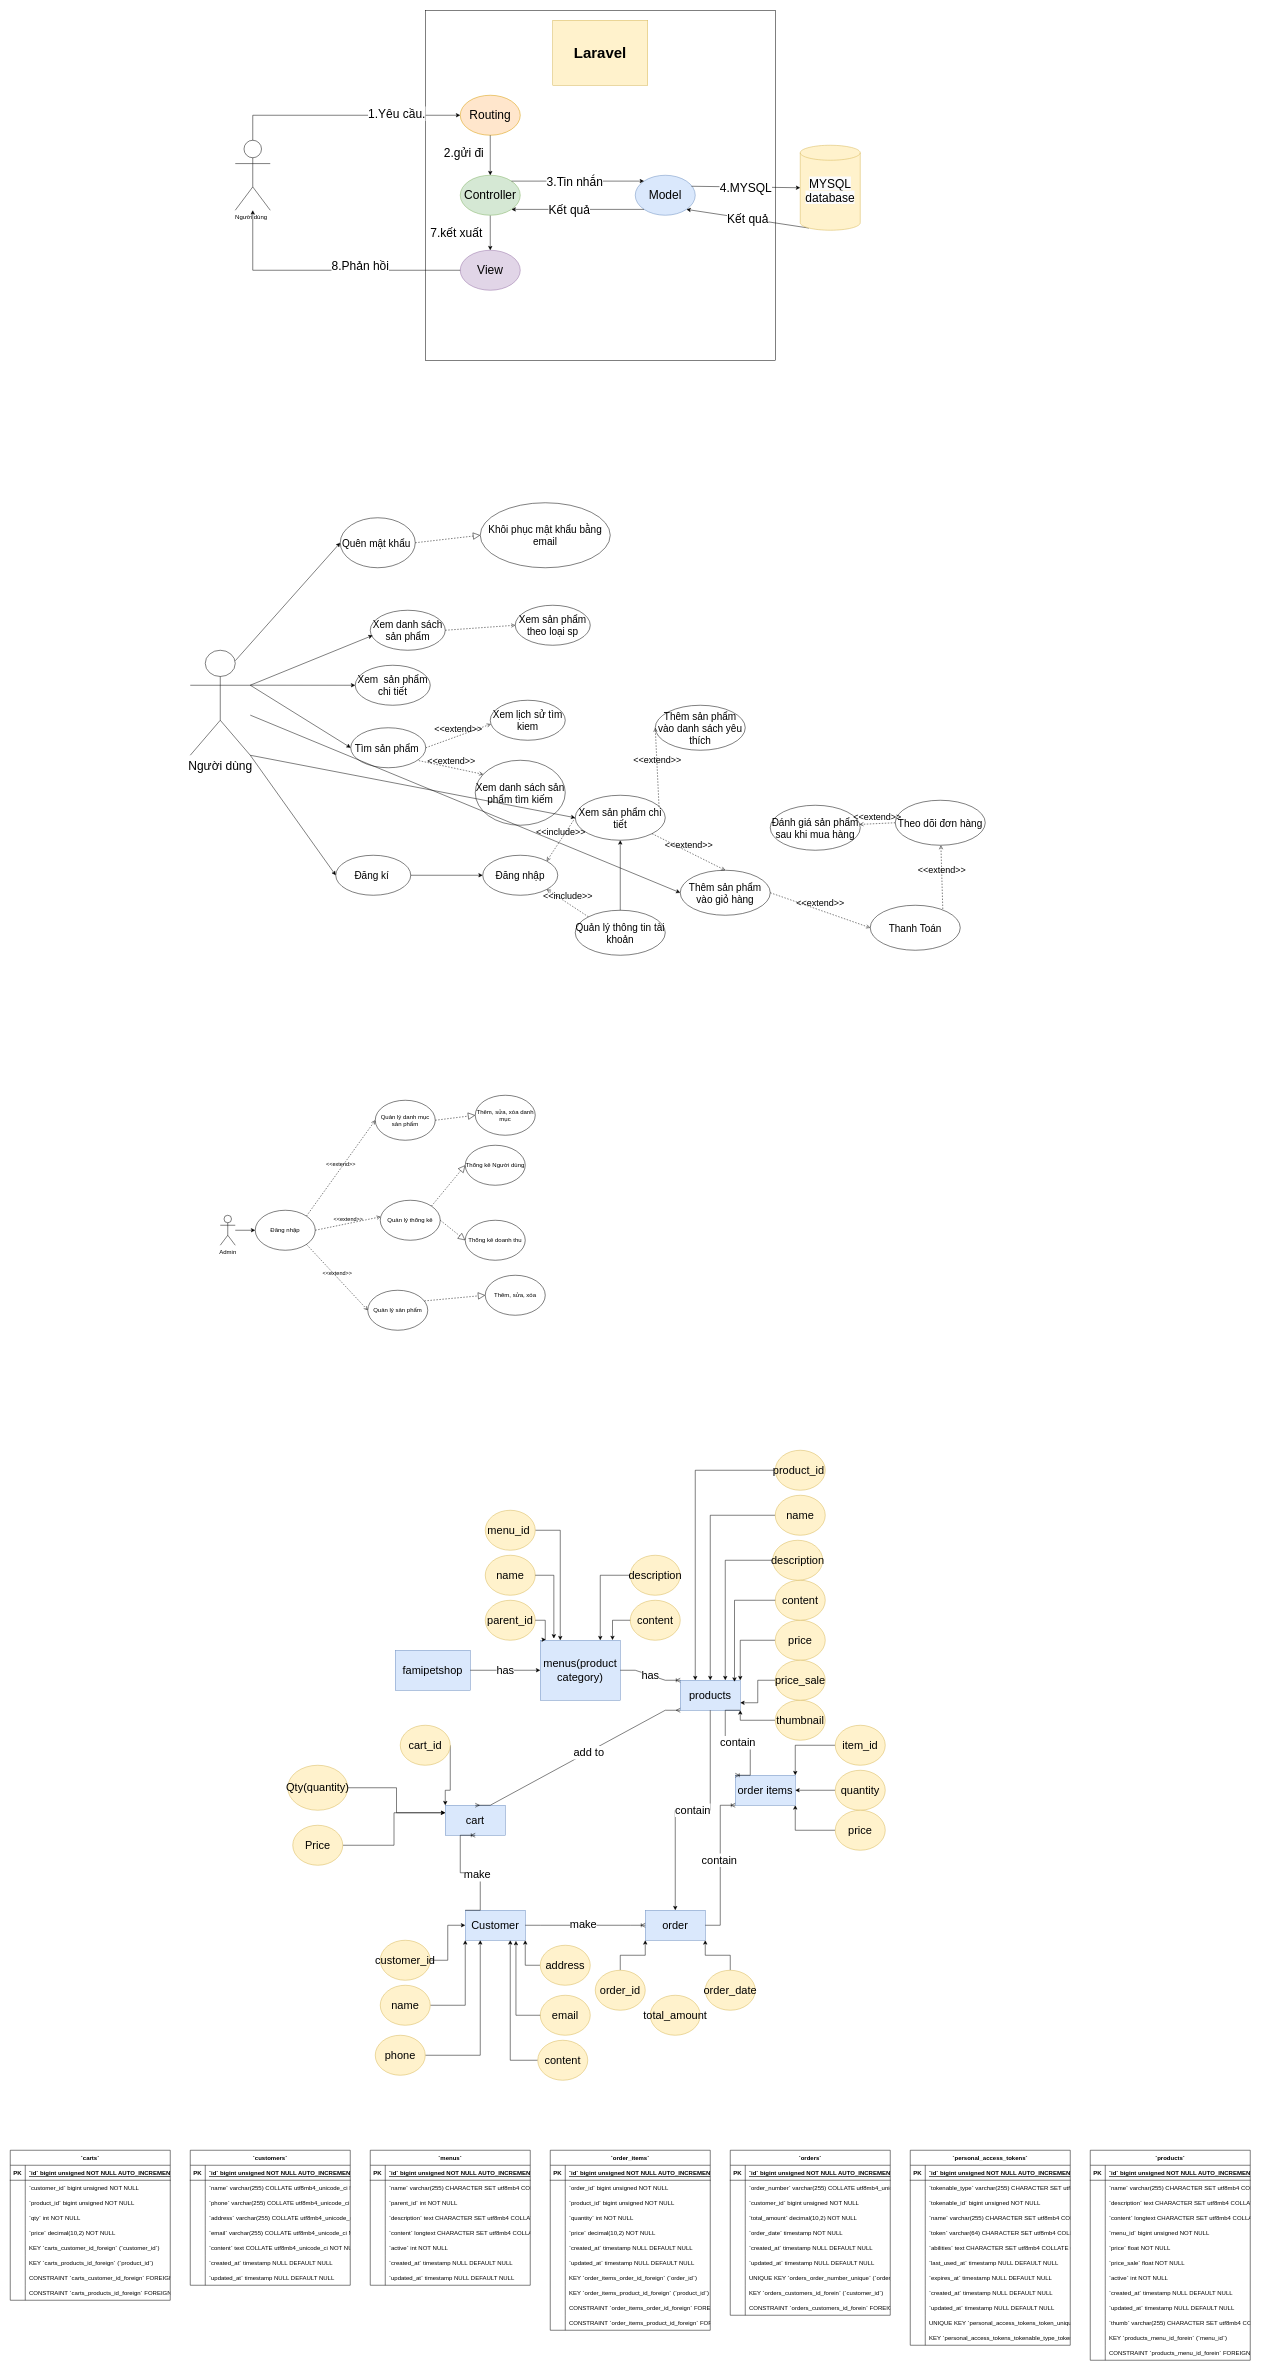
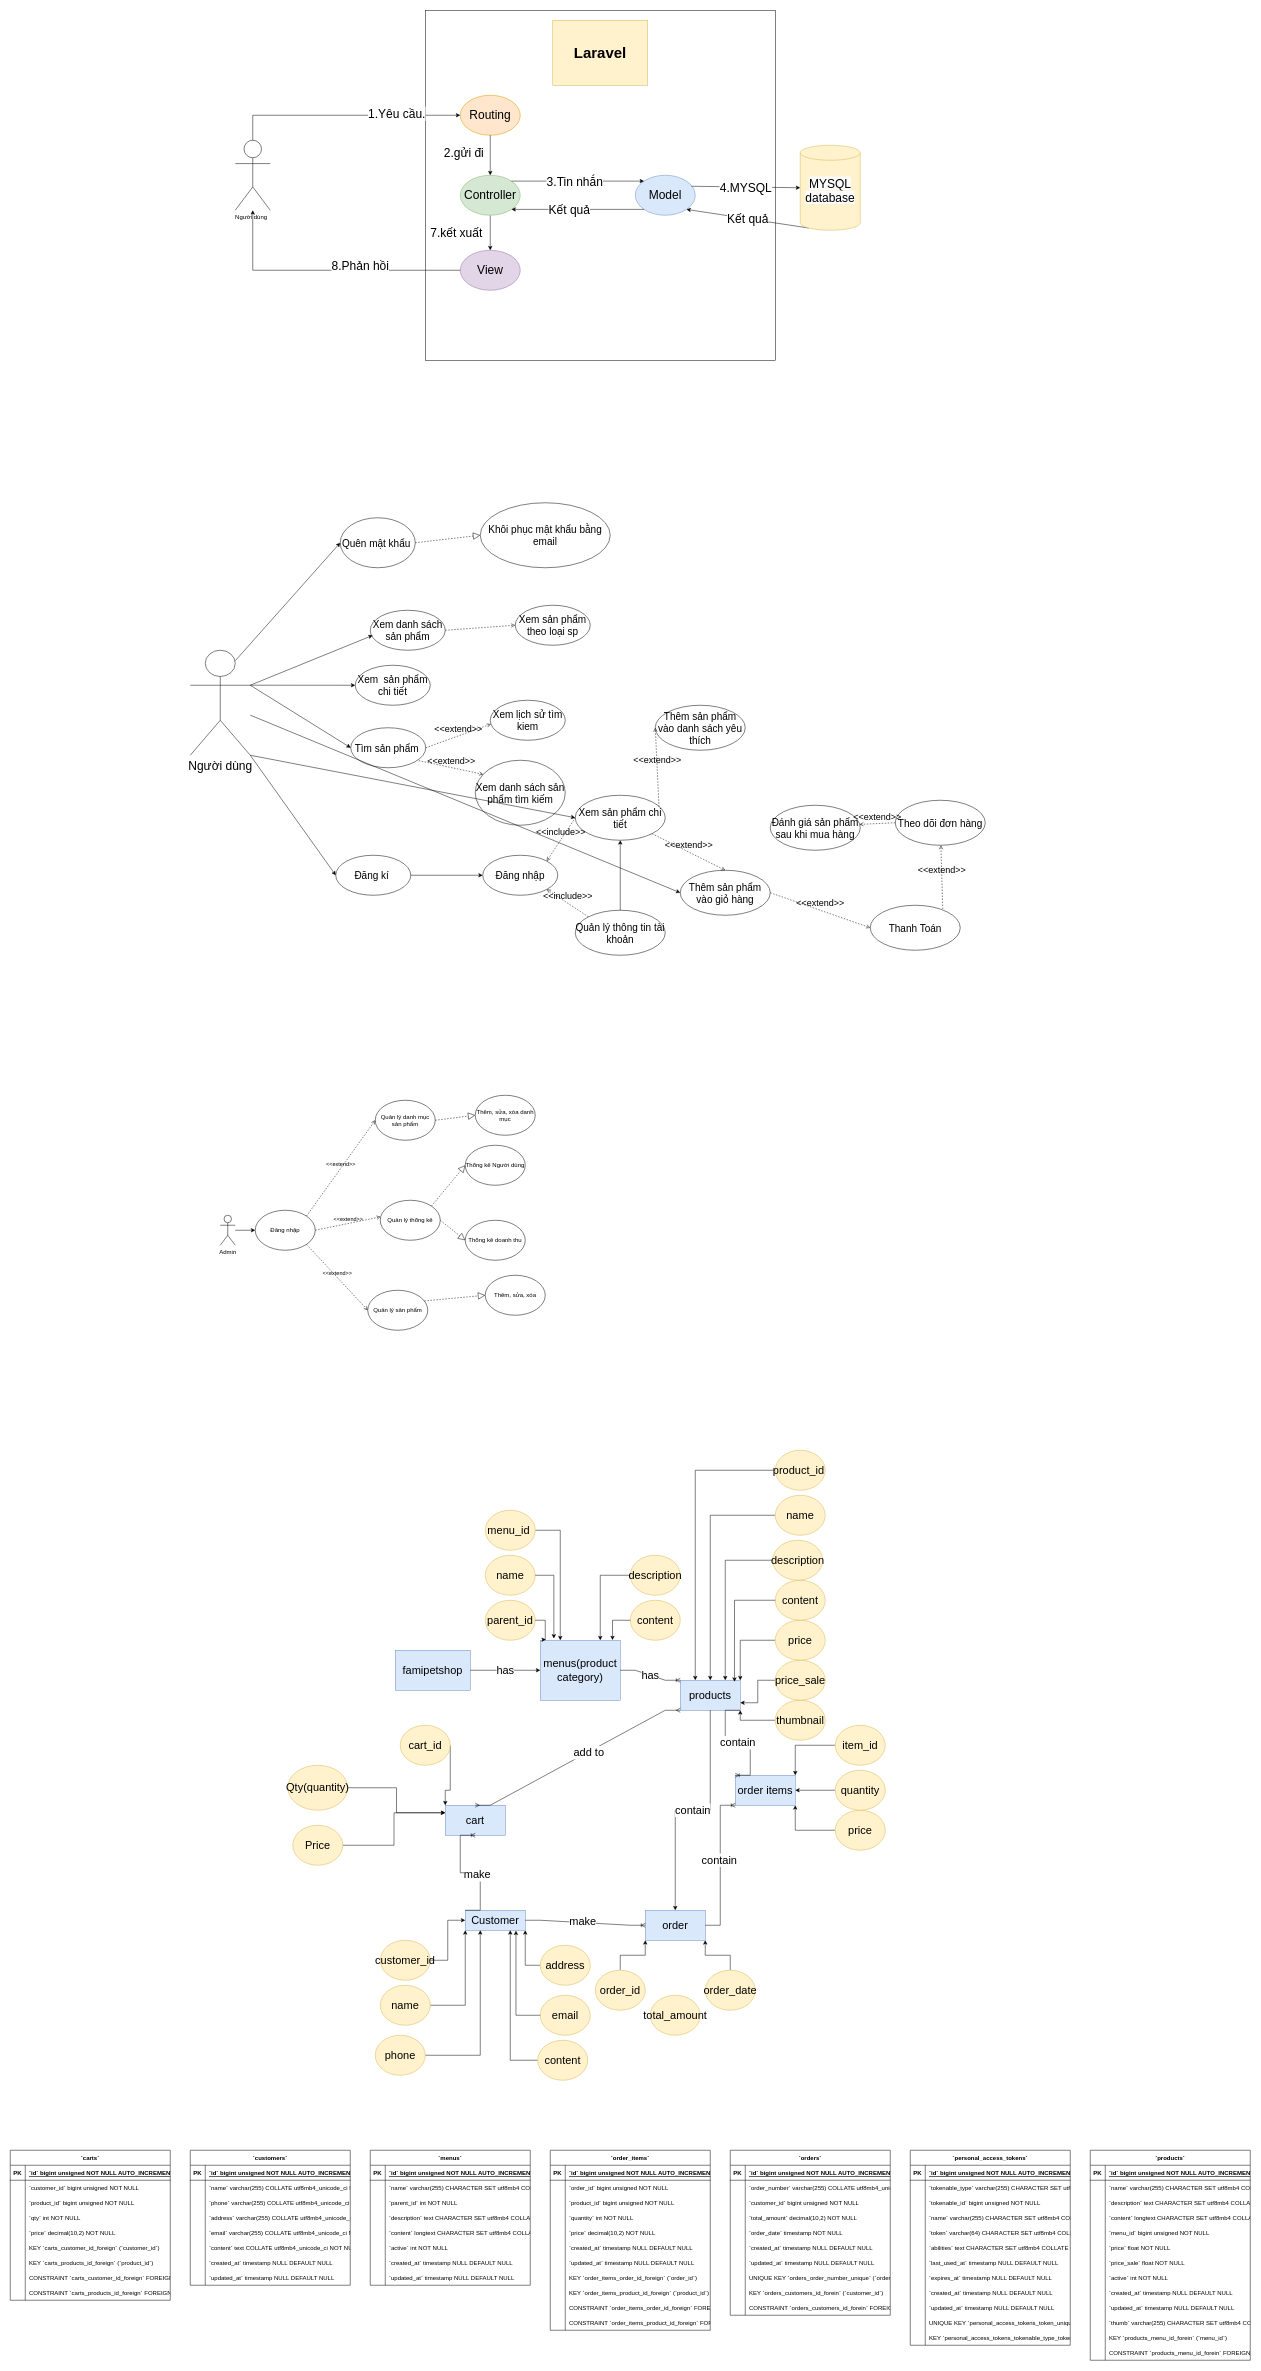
node "Customer": size 60x30 -> 60x20
